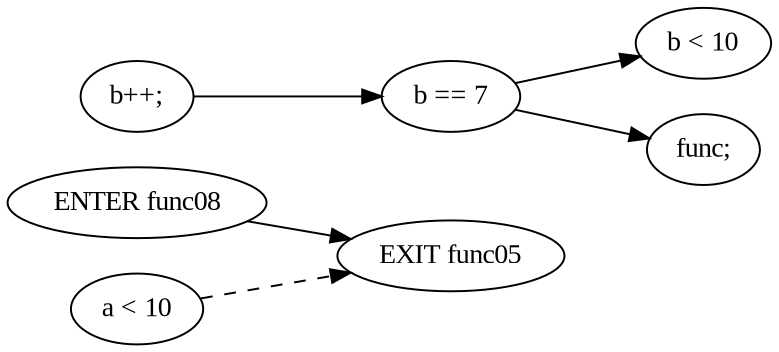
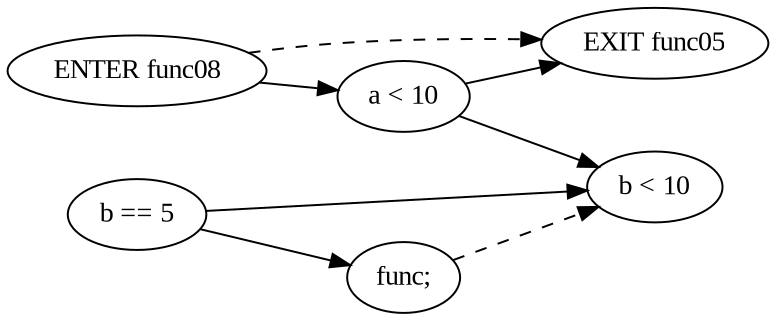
edge "ENTER func08" -> "a < 10": added
node "b++;": removed
node "b == 7": label "b == 7" -> "b == 5"
edge "a < 10" -> "b < 10": added
edge "ENTER func08" -> "EXIT func05": style solid -> dashed
edge "func;" -> "b < 10": added
edge "a < 10" -> "EXIT func05": style dashed -> solid
